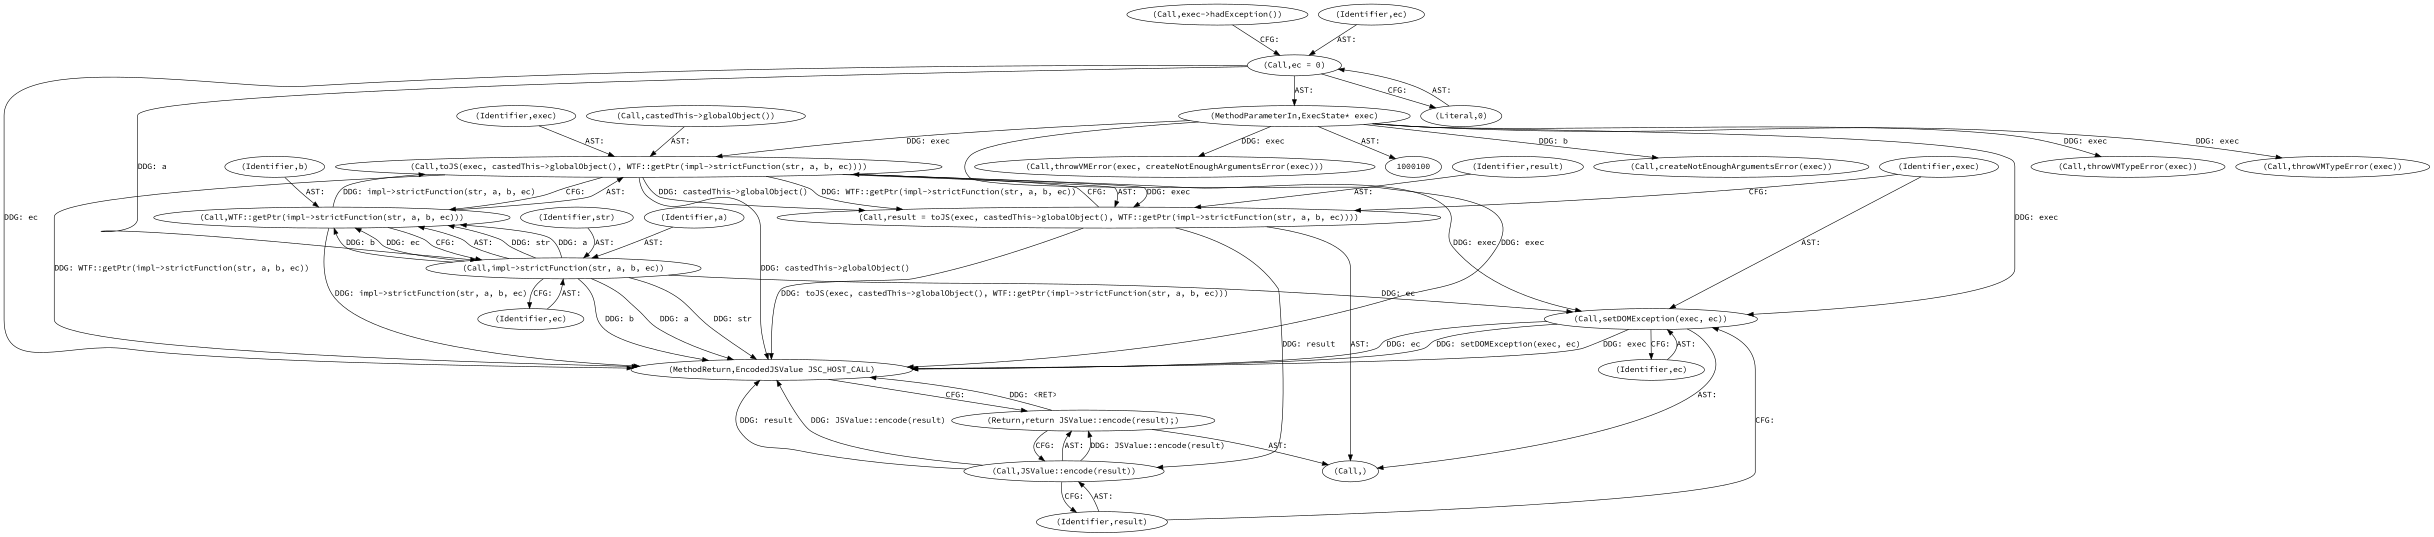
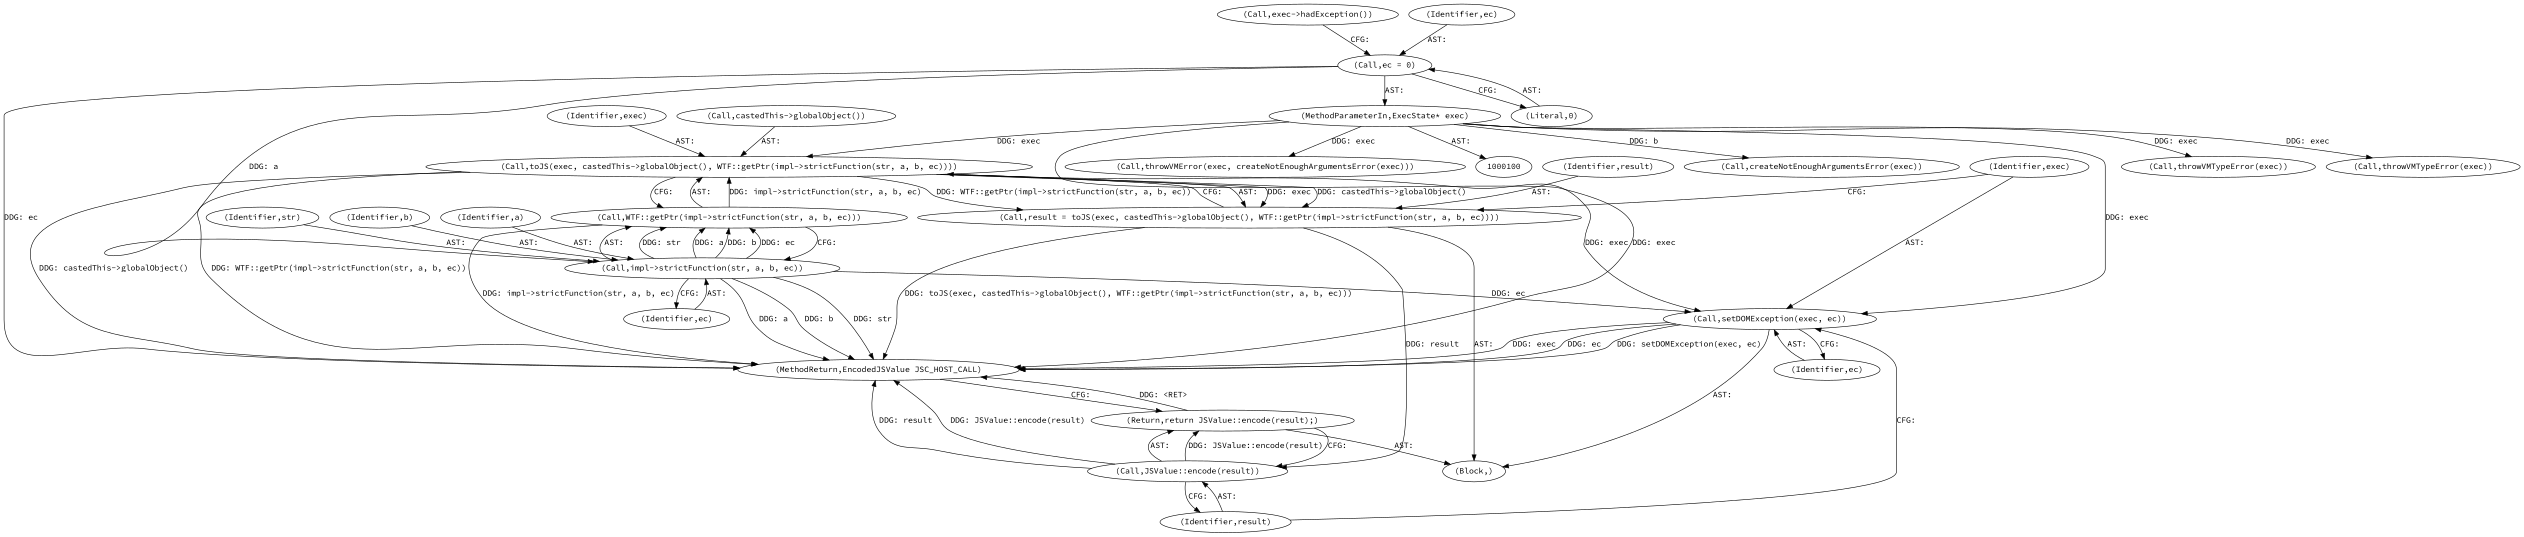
edge "(Identifier,b)" -> "(Call,WTF::getPtr(impl->strictFunction(str, a, b, ec)))": now "(Identifier,b)" -> "(Call,impl->strictFunction(str, a, b, ec))"
node "(Call,)": label "(Call,)" -> "(Block,)"
